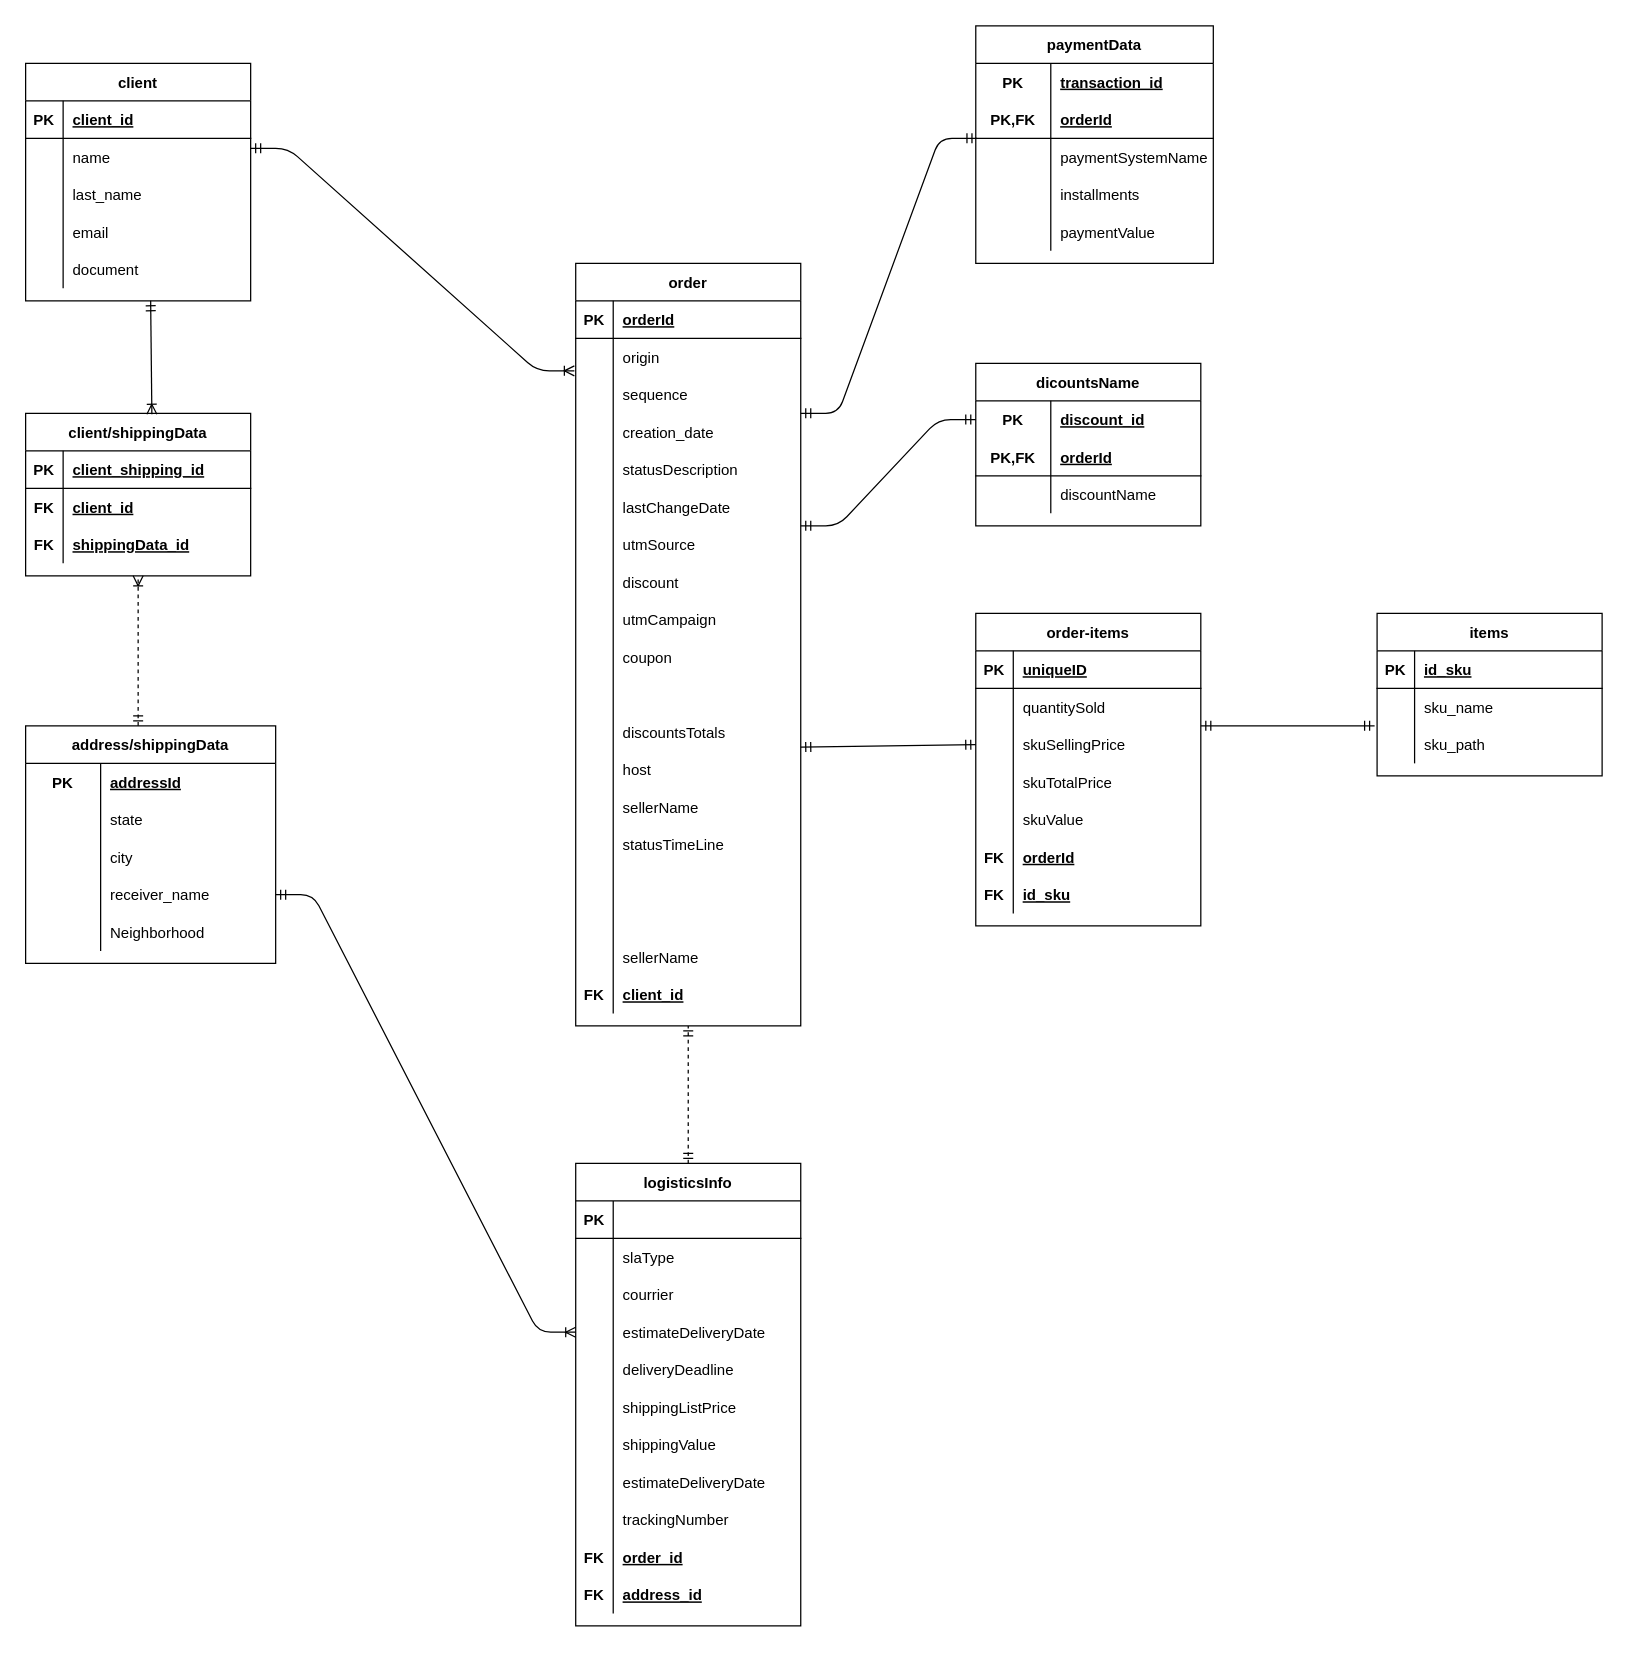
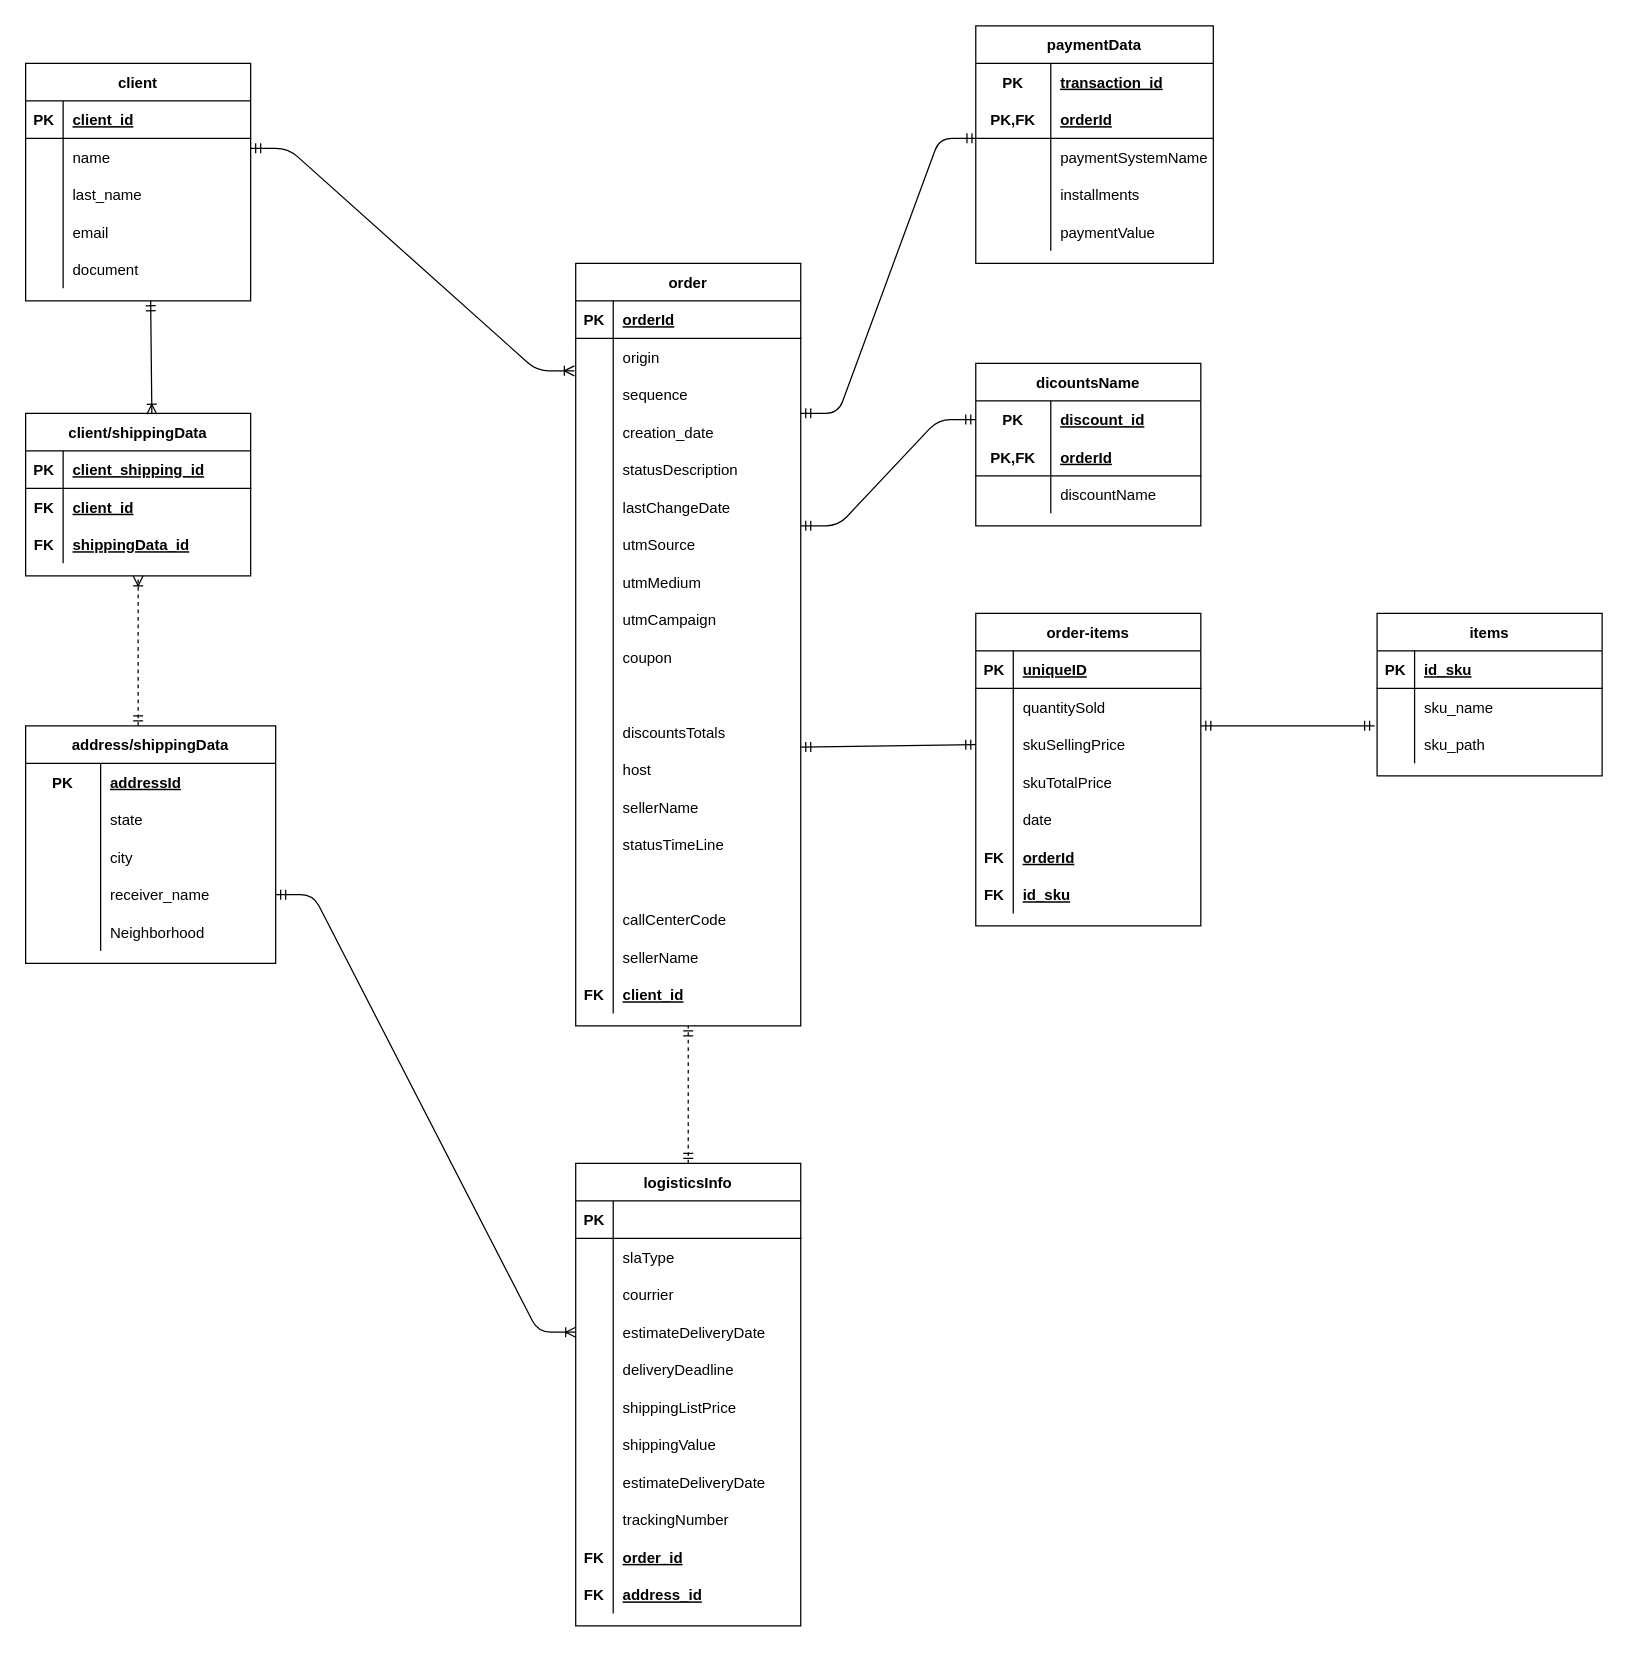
node "discount": label "discount" -> "utmMedium"
node "skuValue": label "skuValue" -> "date"
node "callCenterCode": added
